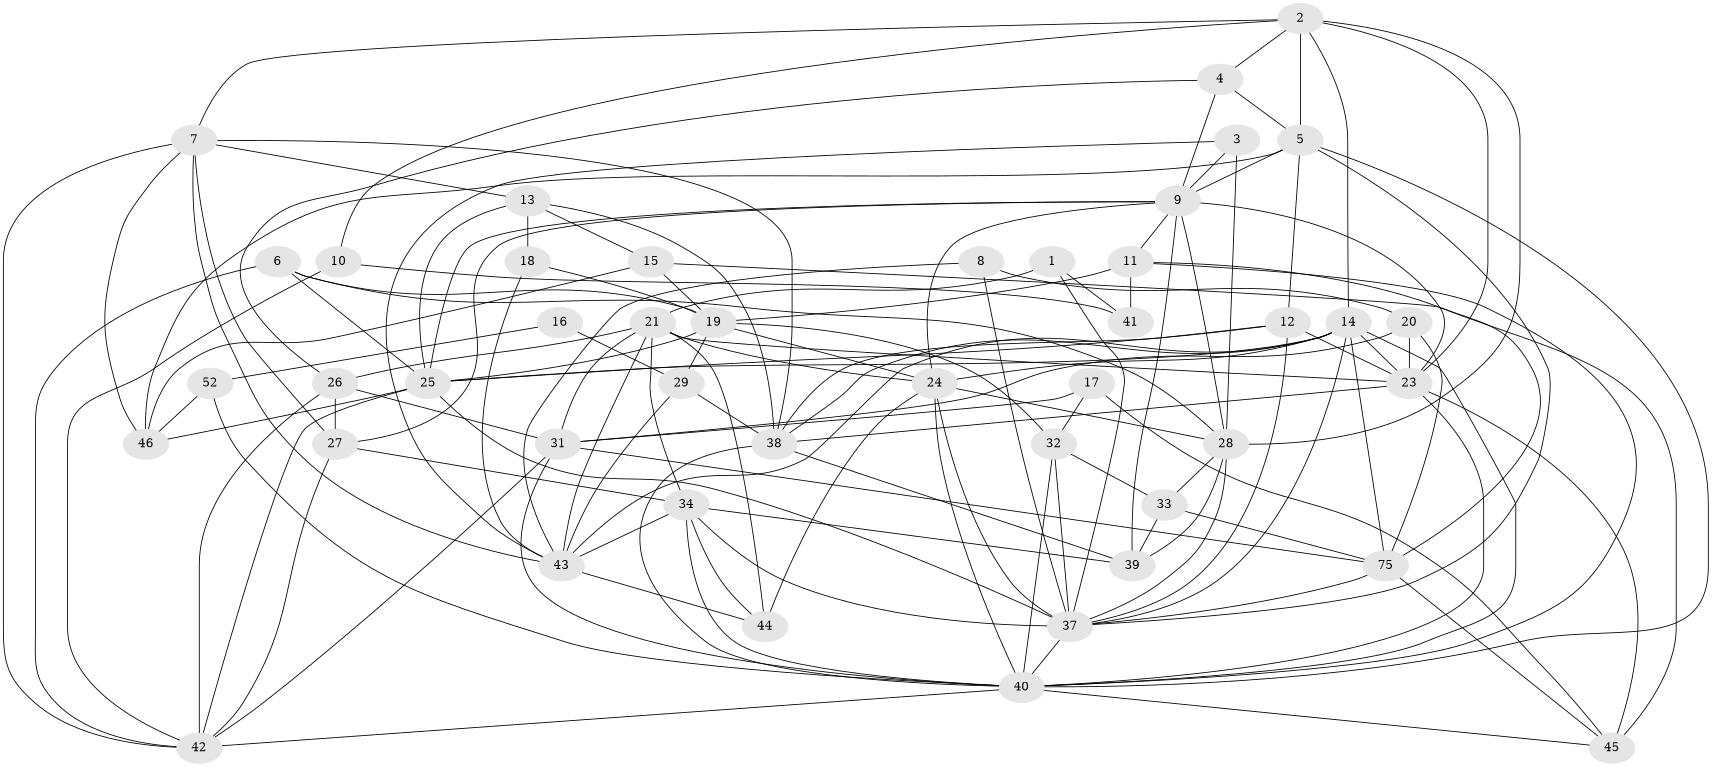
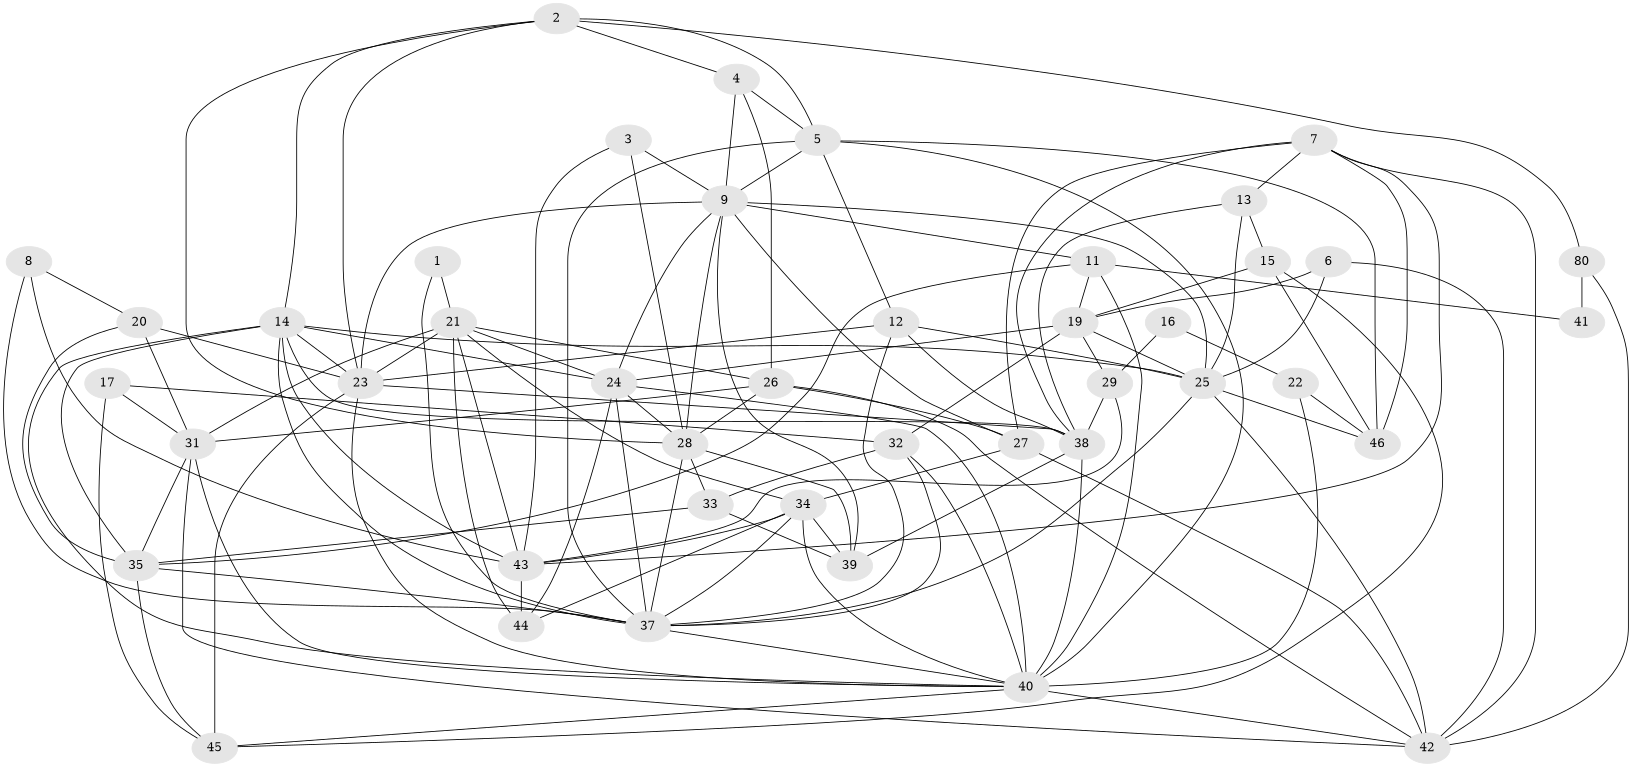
edge "2" -- "7": removed
node "10": label "10" -> "80"
node "18": removed
edge "1" -- "41": removed
edge "6" -- "28": now "26" -- "28"
node "52": label "52" -> "22"
node "75": label "75" -> "35"
